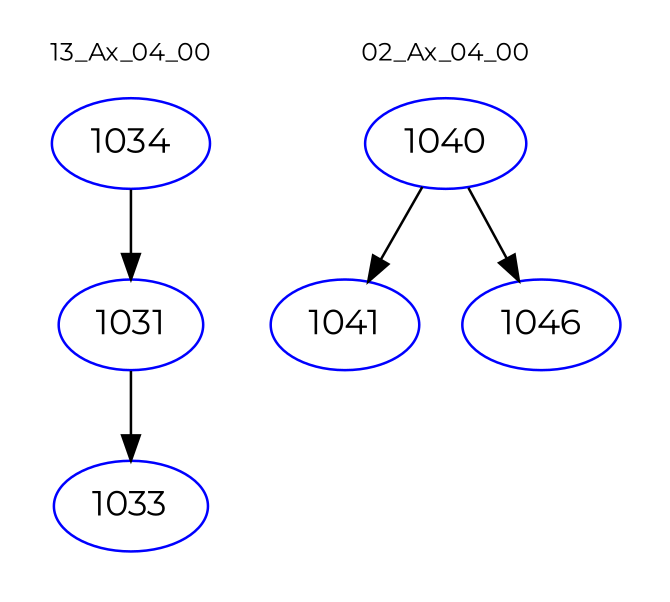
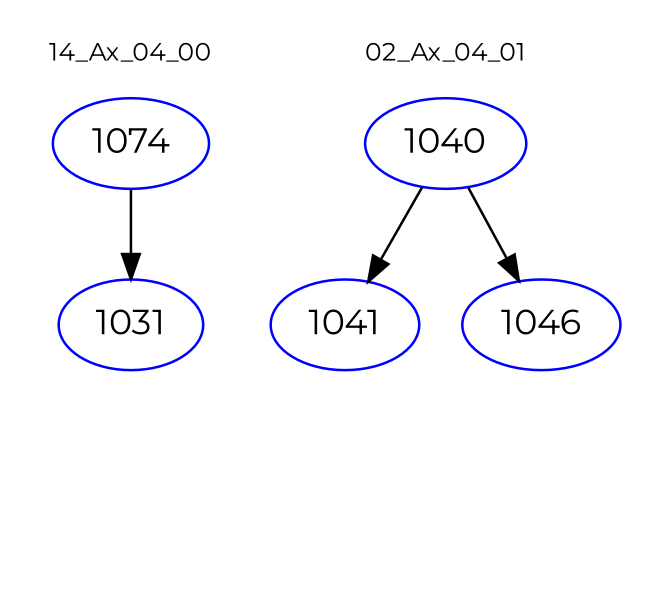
cluster "13_Ax_04_00": label "13_Ax_04_00" -> "14_Ax_04_00"
cluster "02_Ax_04_00": label "02_Ax_04_00" -> "02_Ax_04_01"
node "1034": label "1034" -> "1074"
node "1033": removed
